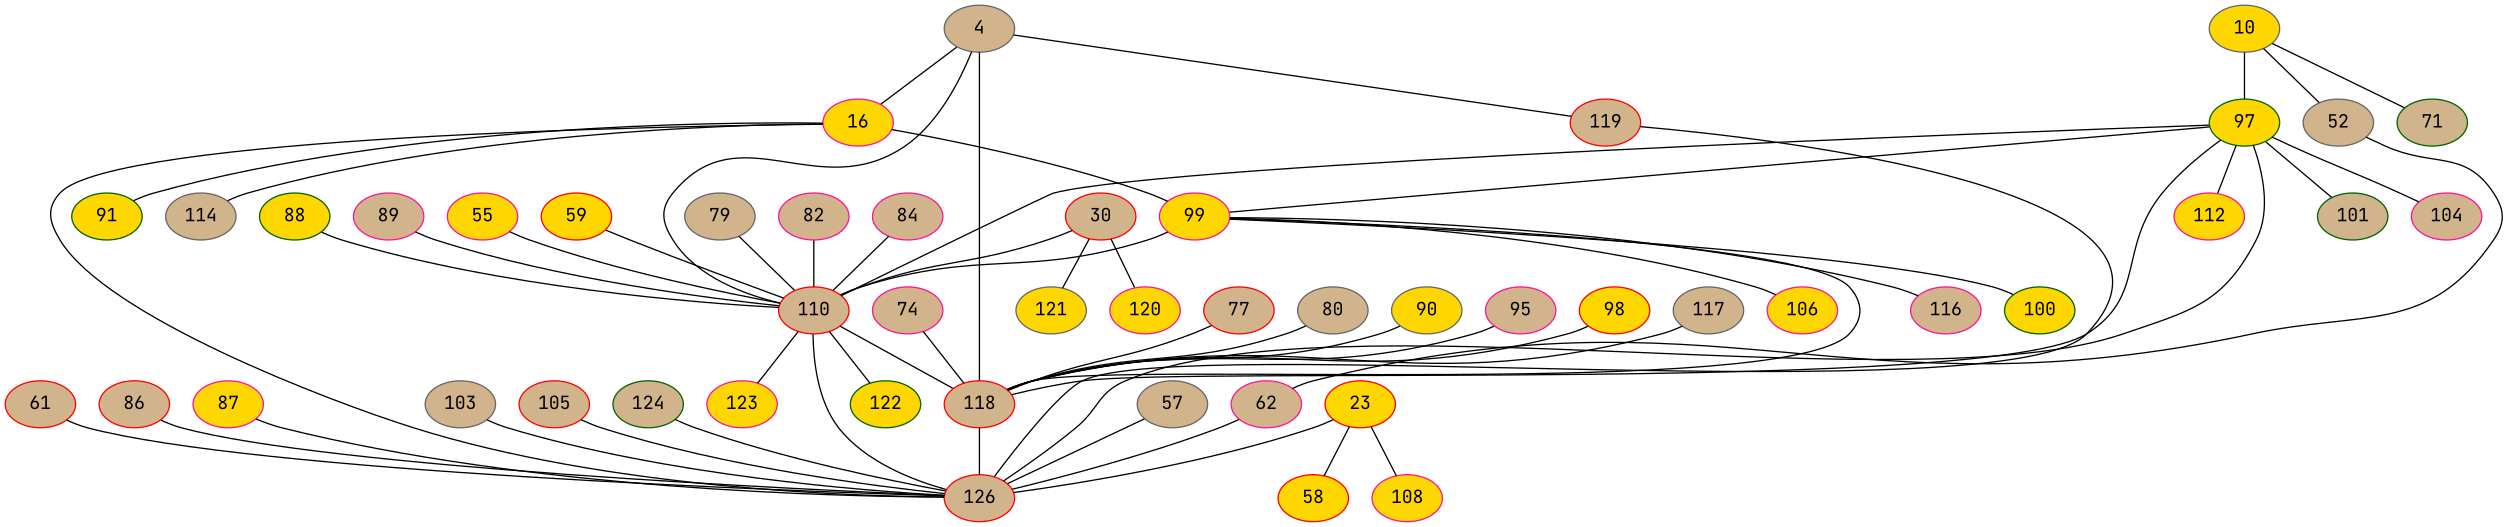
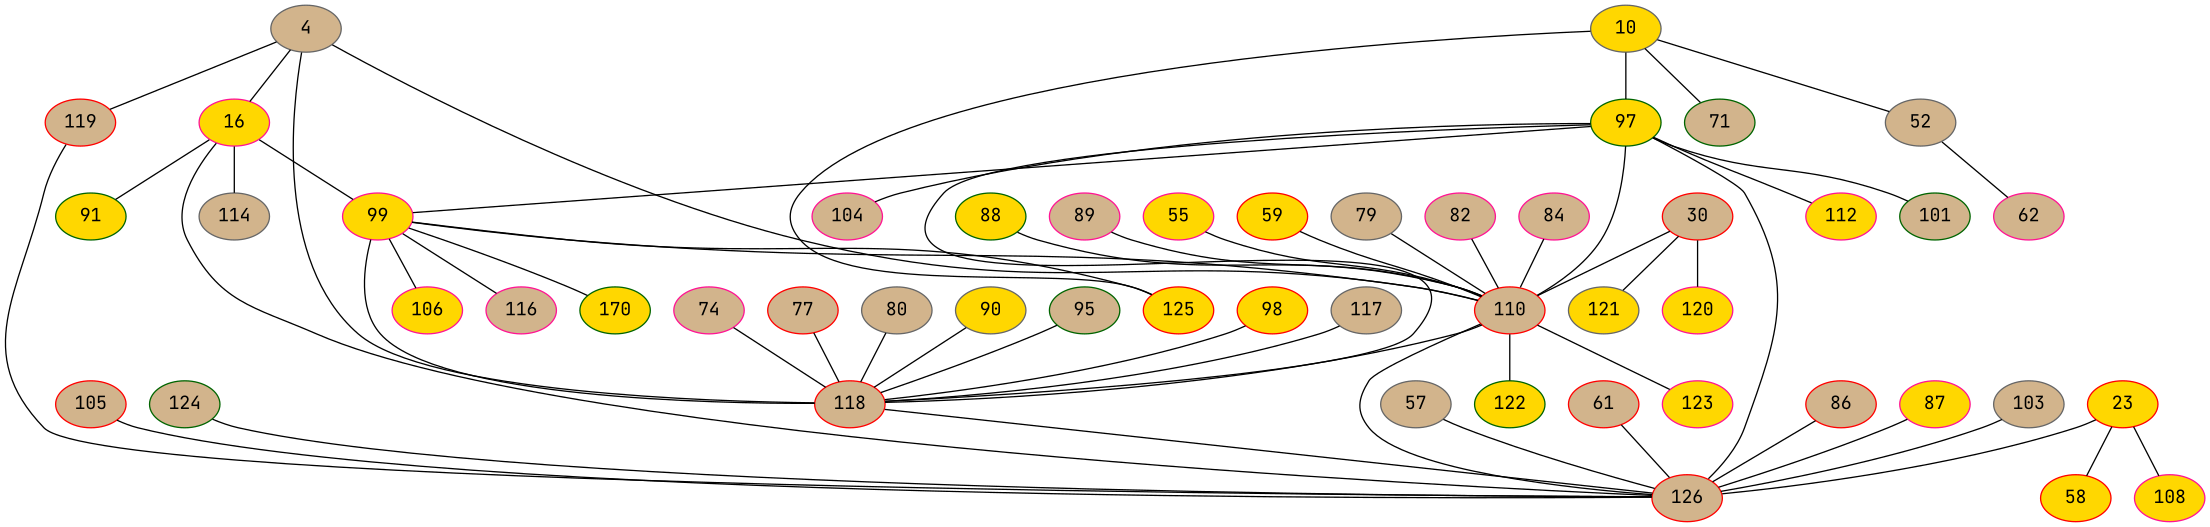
node "125": added
node "95": color deeppink -> darkgreen
node "100": label "100" -> "170"
edge "62" -- "126": removed
